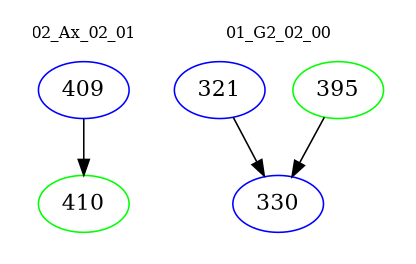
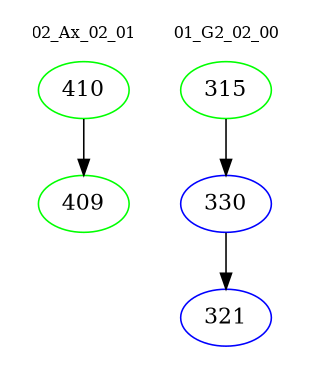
node "409": color blue -> green
node "395": label "395" -> "315"
edge "409" -> "410": reversed
edge "321" -> "330": reversed
